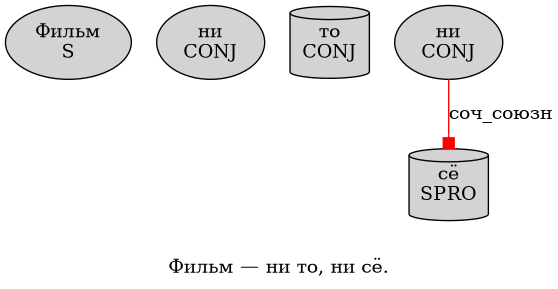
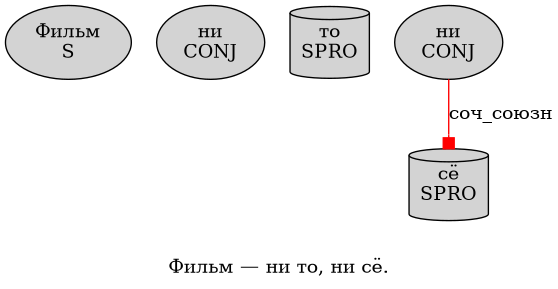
node "то CONJ": label "то CONJ" -> "то SPRO"
